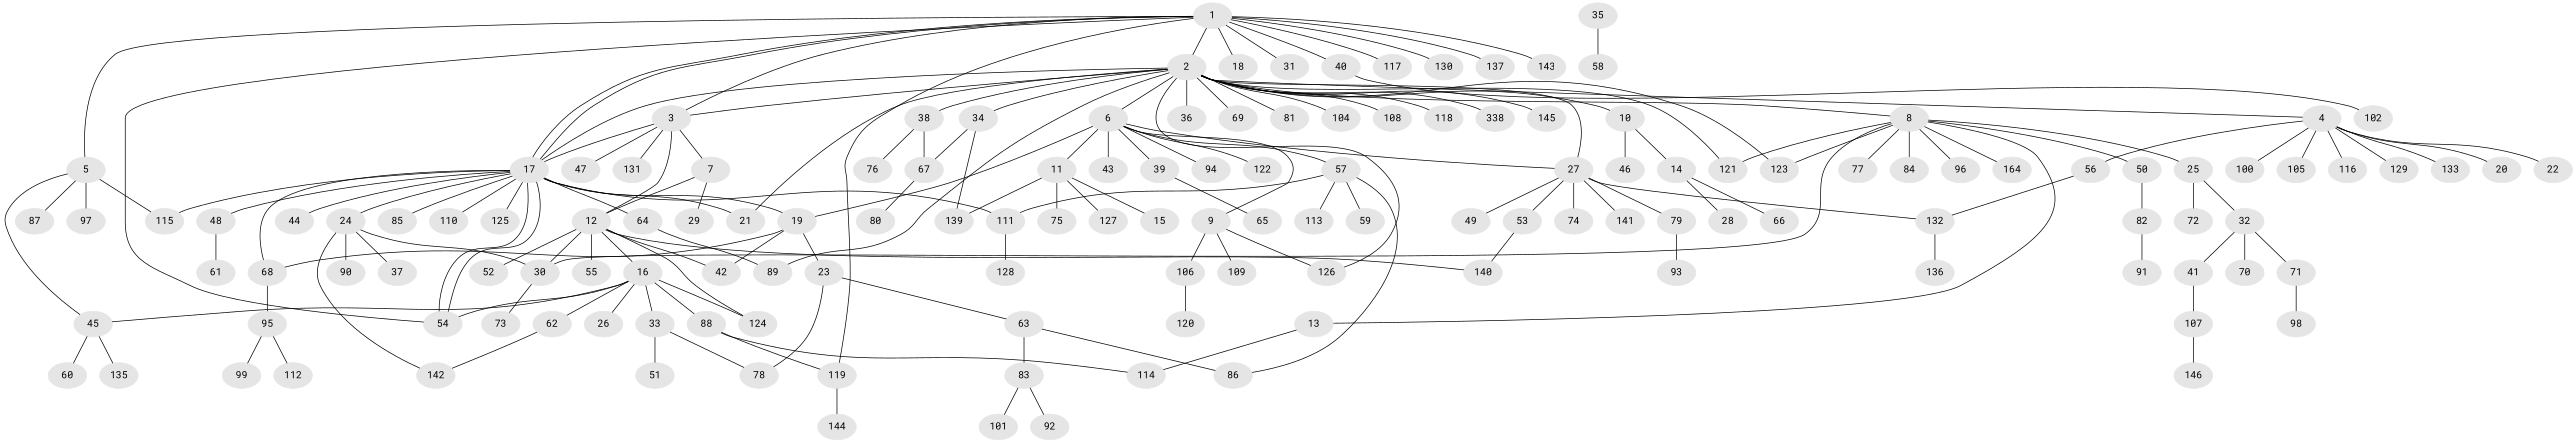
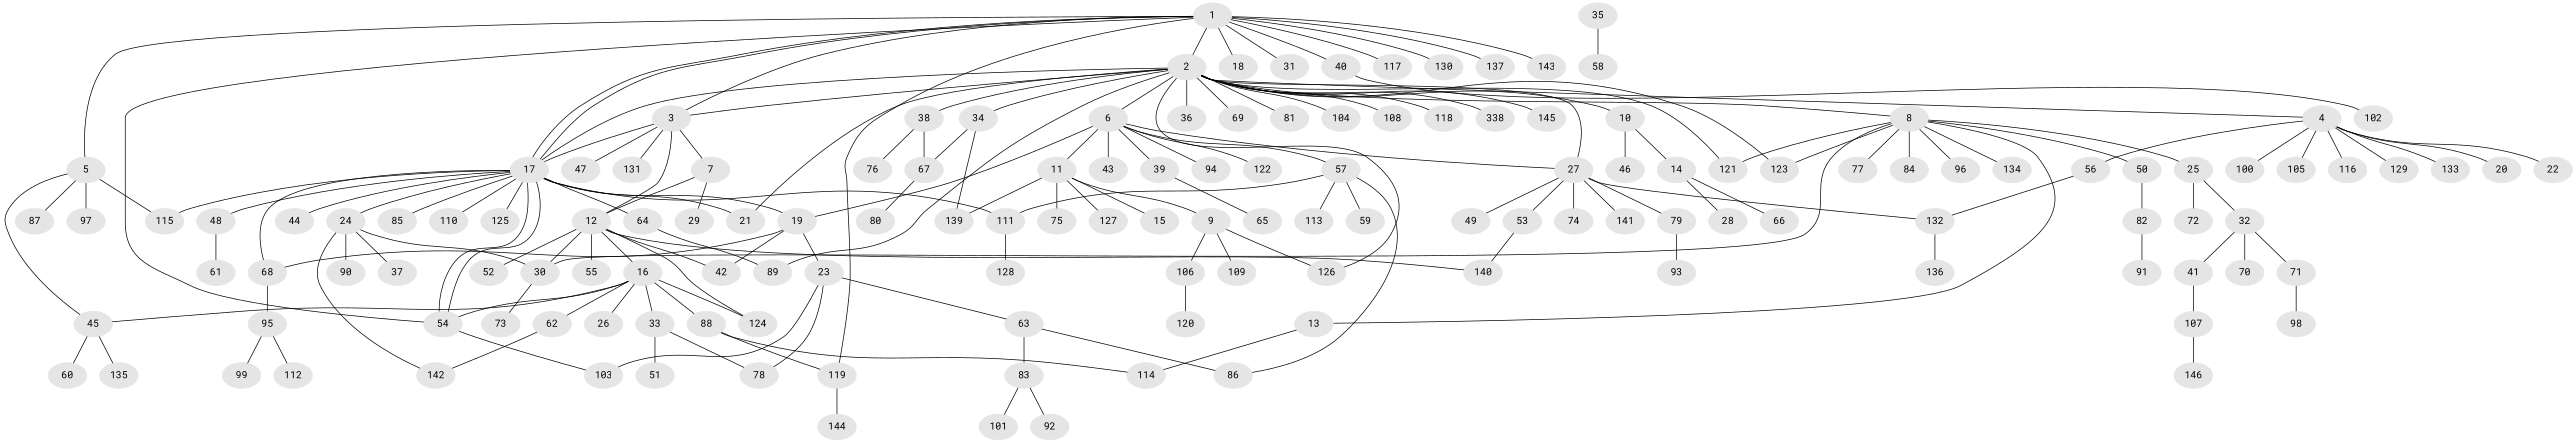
edge "6" -- "9": now "11" -- "9"
node "164": label "164" -> "134"
node "103": added
